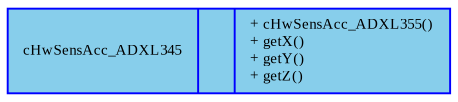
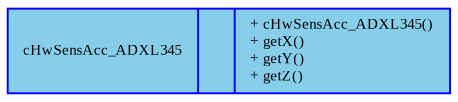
node "cHwSensAcc_ADXL345": text "+ cHwSensAcc_ADXL355()" -> "+ cHwSensAcc_ADXL345()"
